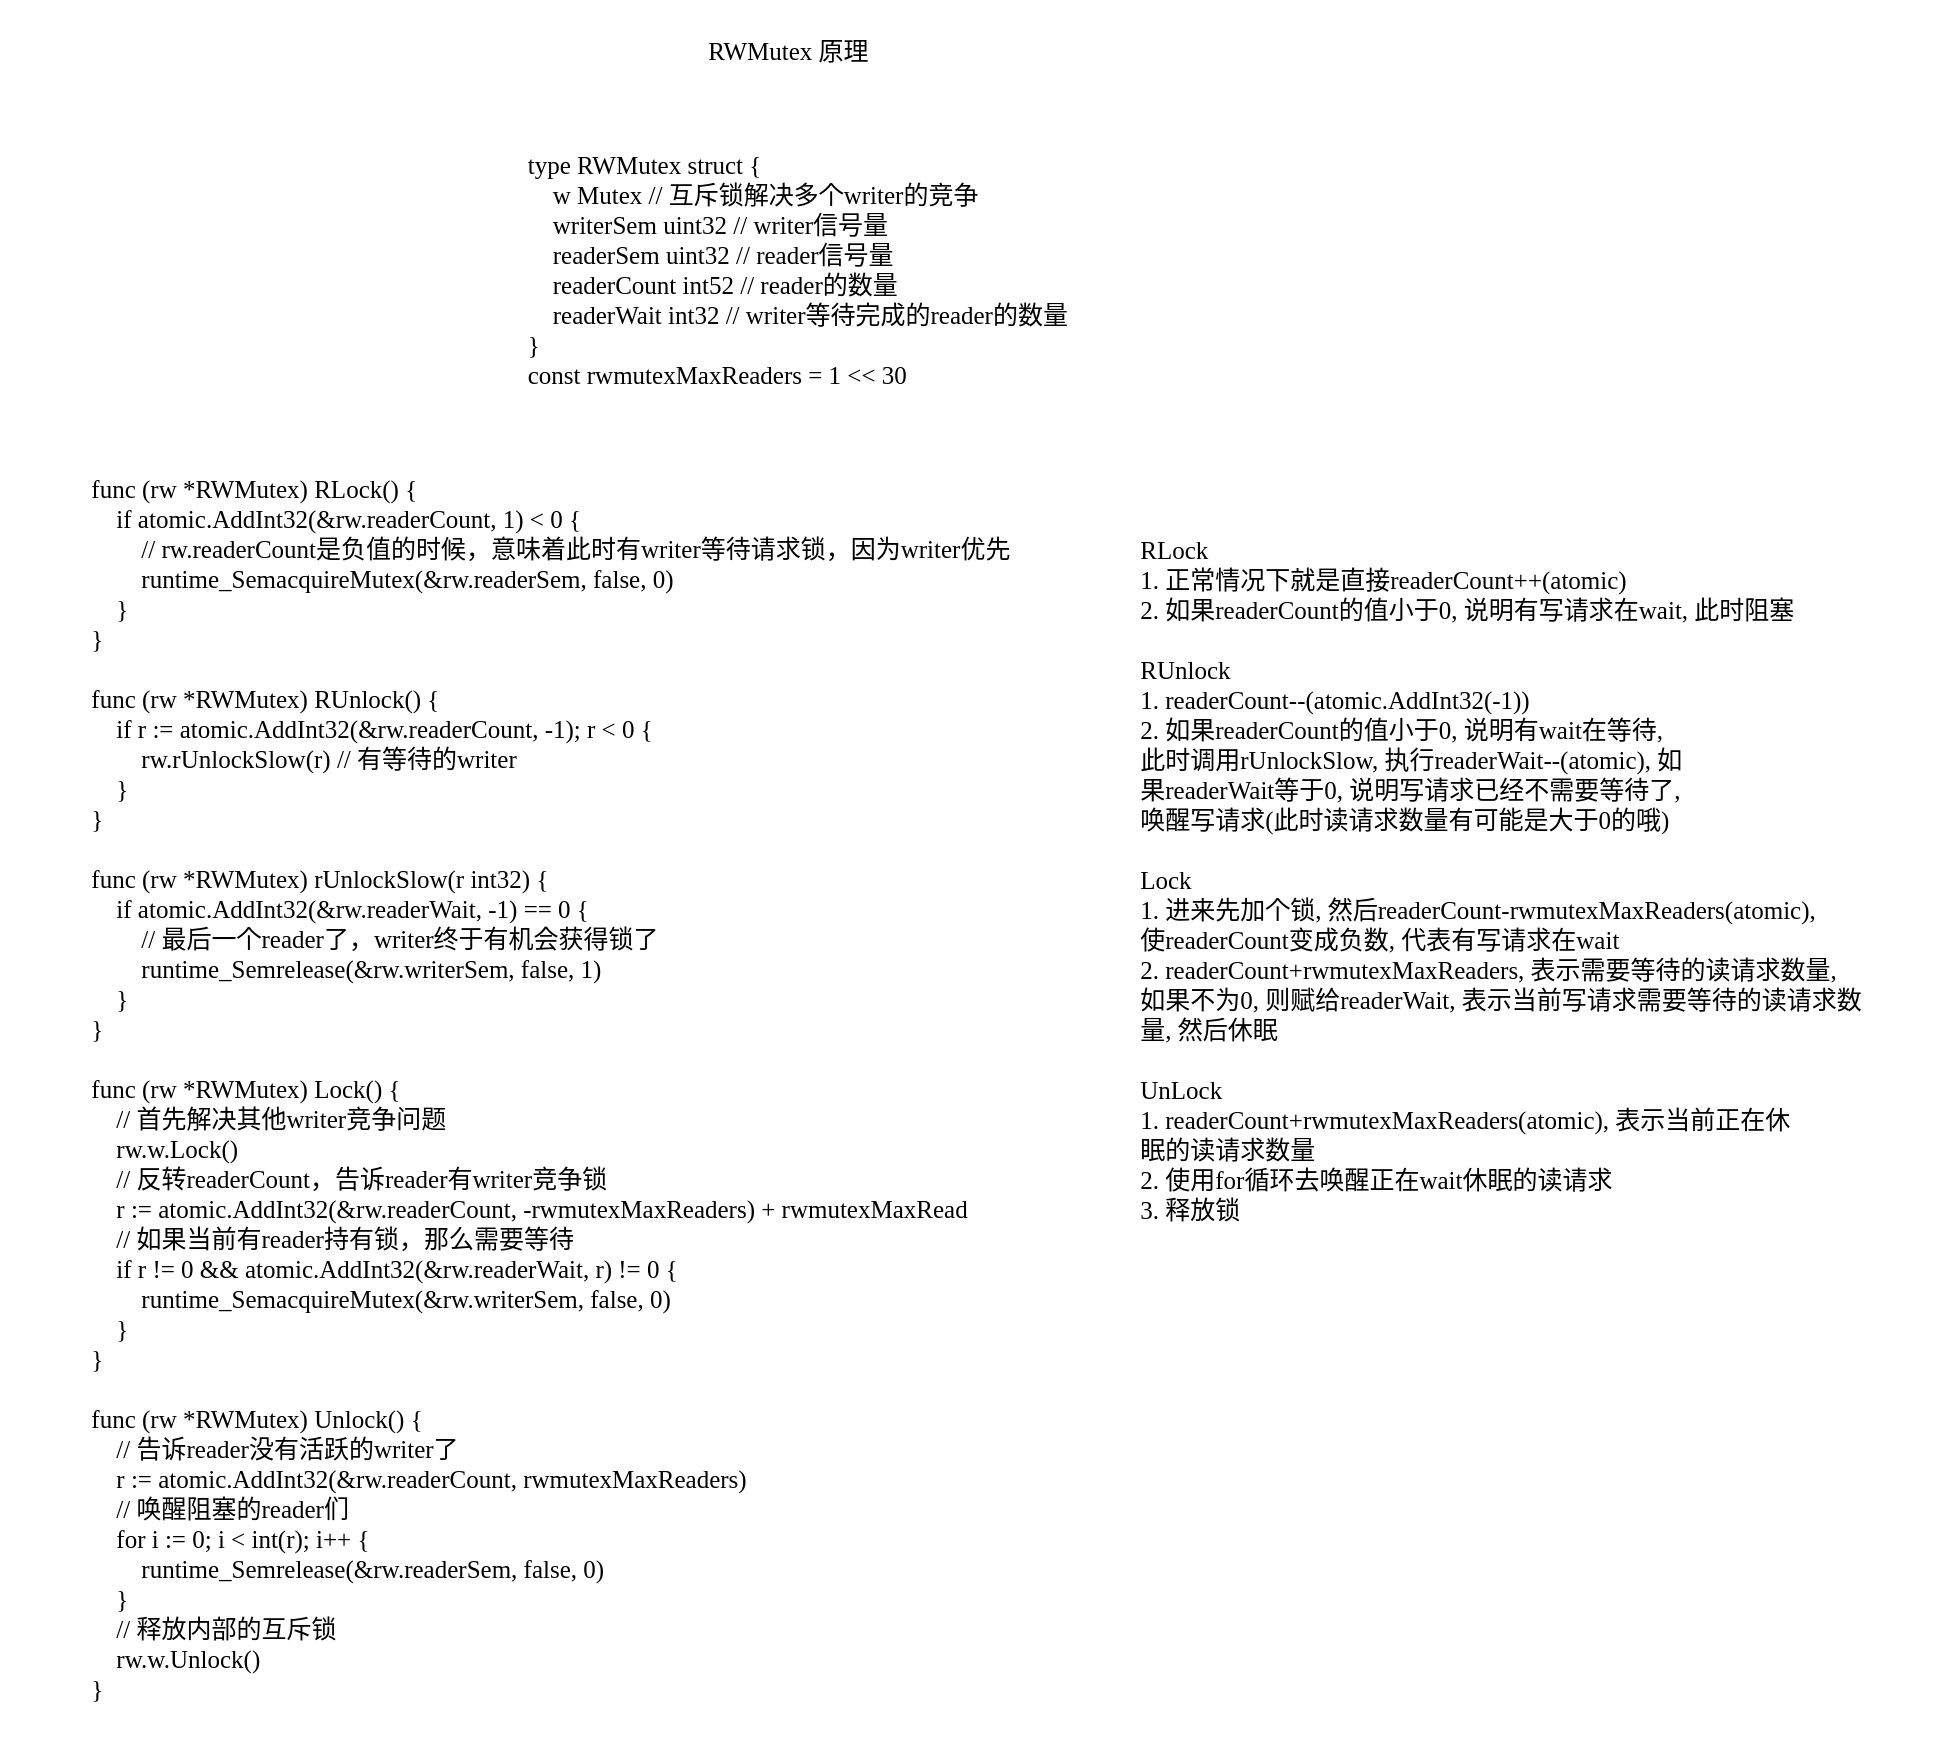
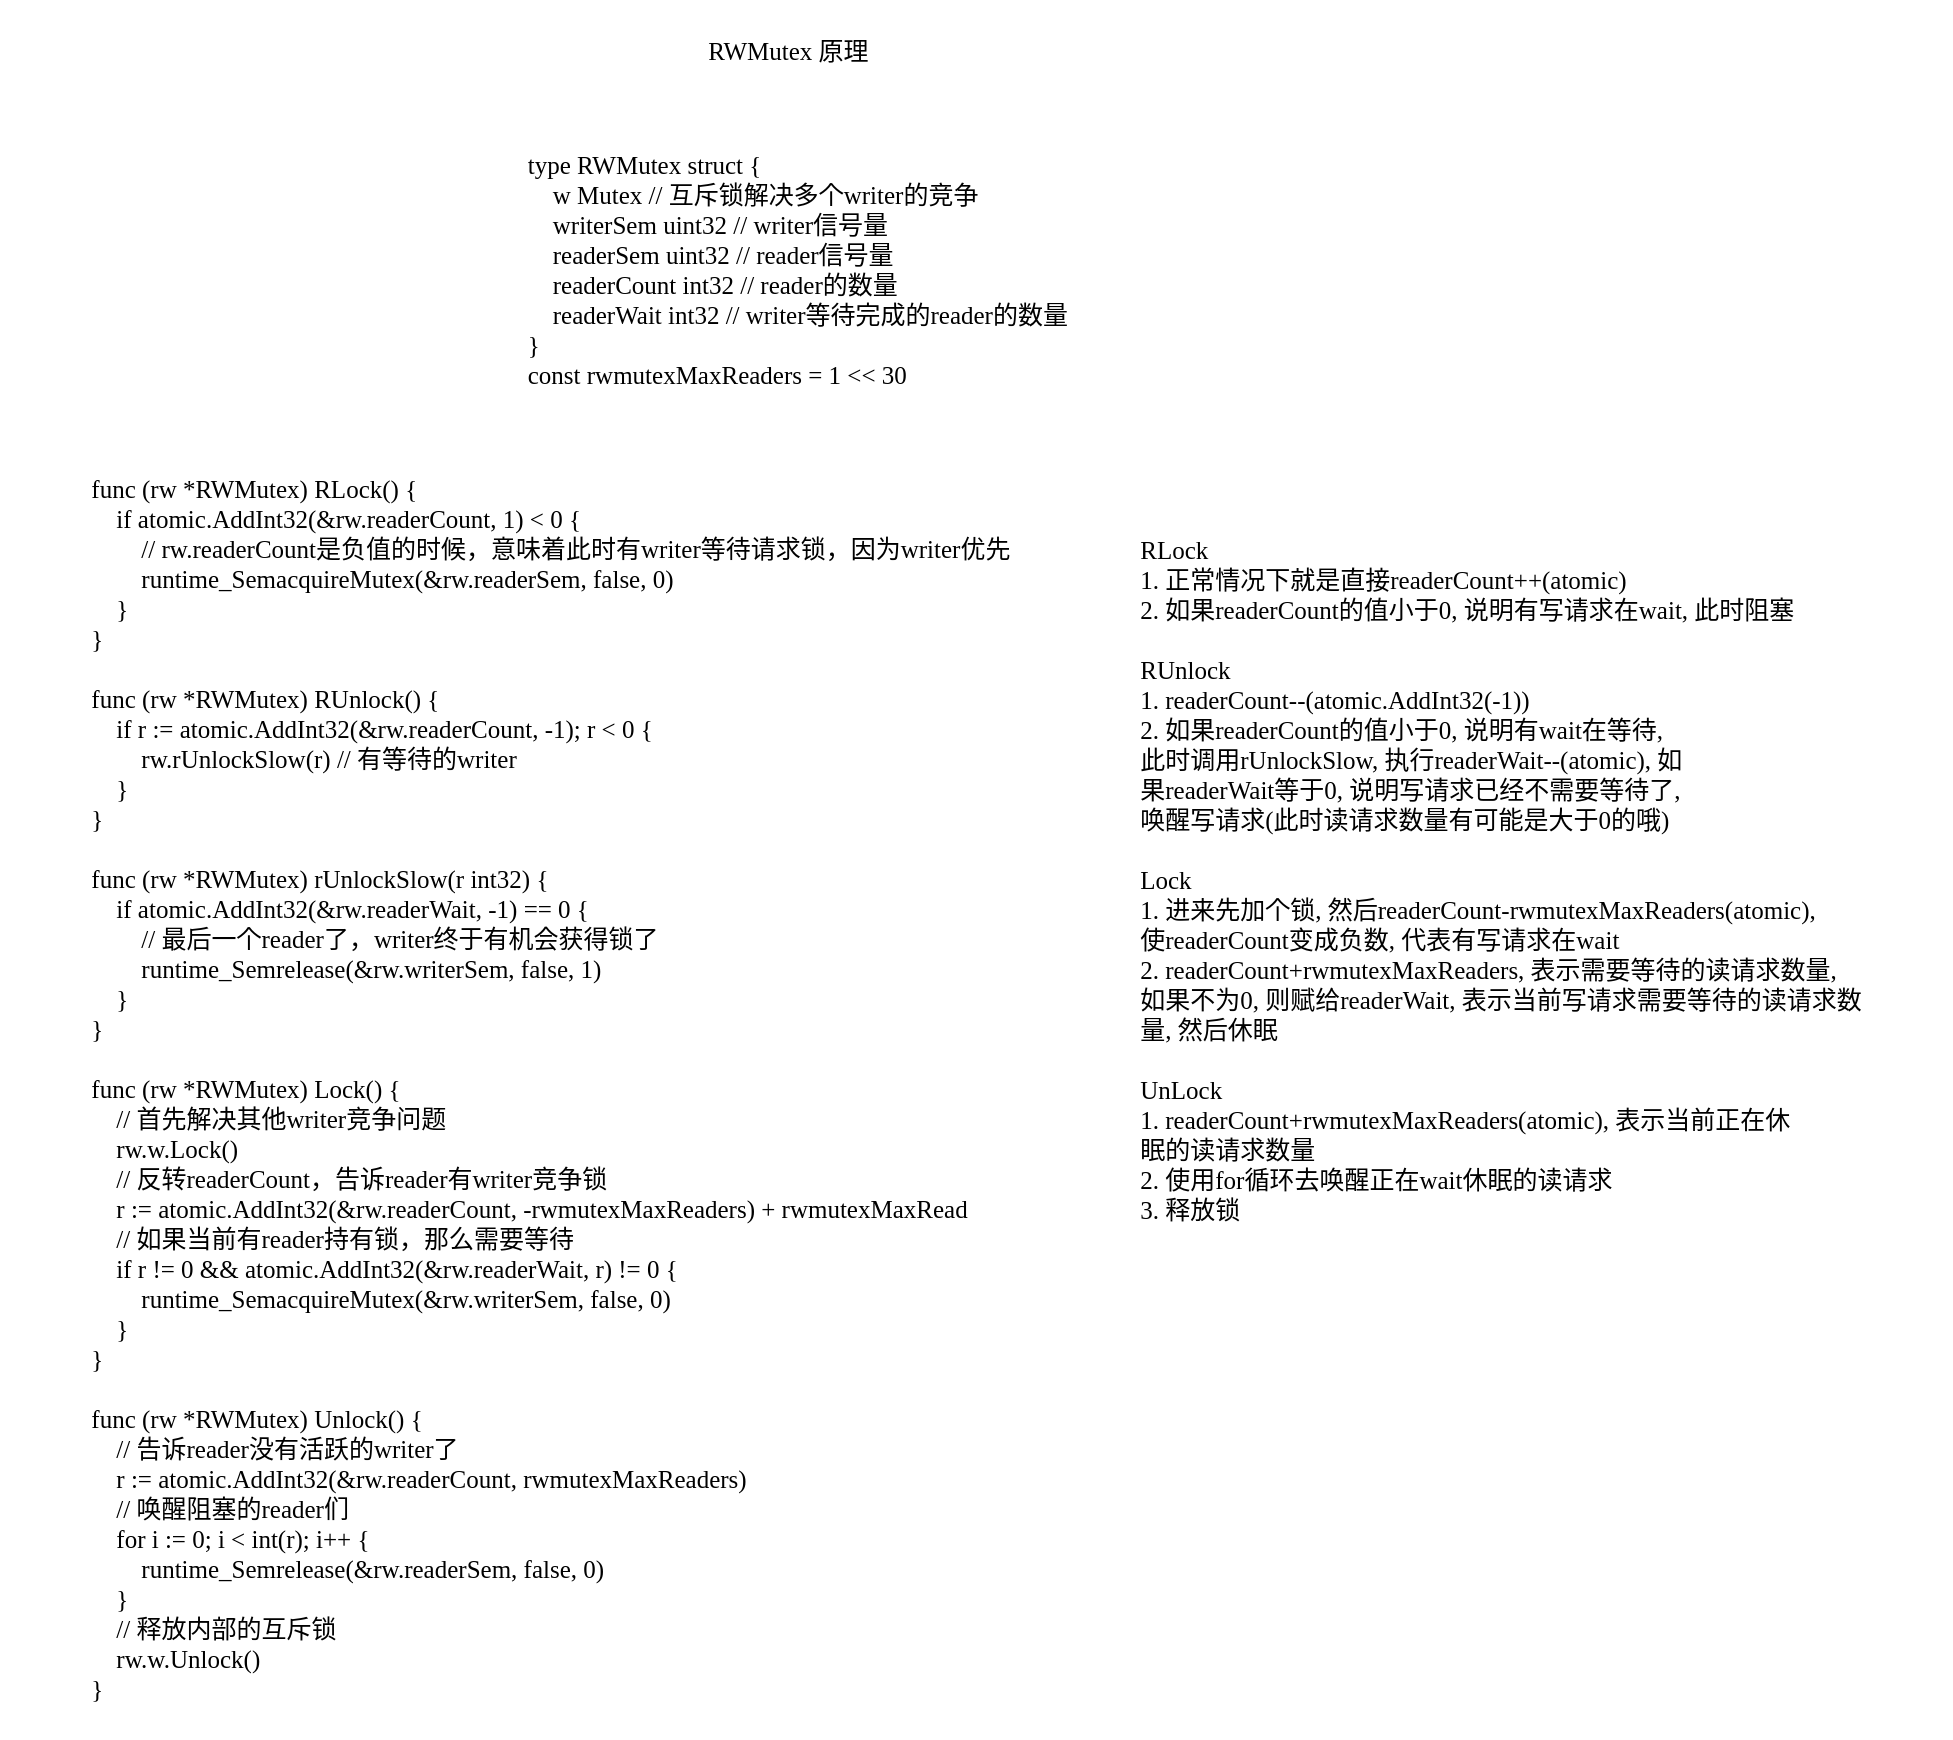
node "type RWMutex struct { w Mutex // 互斥锁解决多个writer的竞争 writerSem uint32 // writer信号量 readerSem uint32 // reader信号量 readerCount int52 // reader的数量 readerWait int32 // writer等待完成的reader的数量 } const rwmutexMaxReaders = 1 << 30": label "type RWMutex struct { w Mutex // 互斥锁解决多个writer的竞争 writerSem uint32 // writer信号量 readerSem uint32 // reader信号量 readerCount int52 // reader的数量 readerWait int32 // writer等待完成的reader的数量 } const rwmutexMaxReaders = 1 << 30" -> "type RWMutex struct { w Mutex // 互斥锁解决多个writer的竞争 writerSem uint32 // writer信号量 readerSem uint32 // reader信号量 readerCount int32 // reader的数量 readerWait int32 // writer等待完成的reader的数量 } const rwmutexMaxReaders = 1 << 30"
